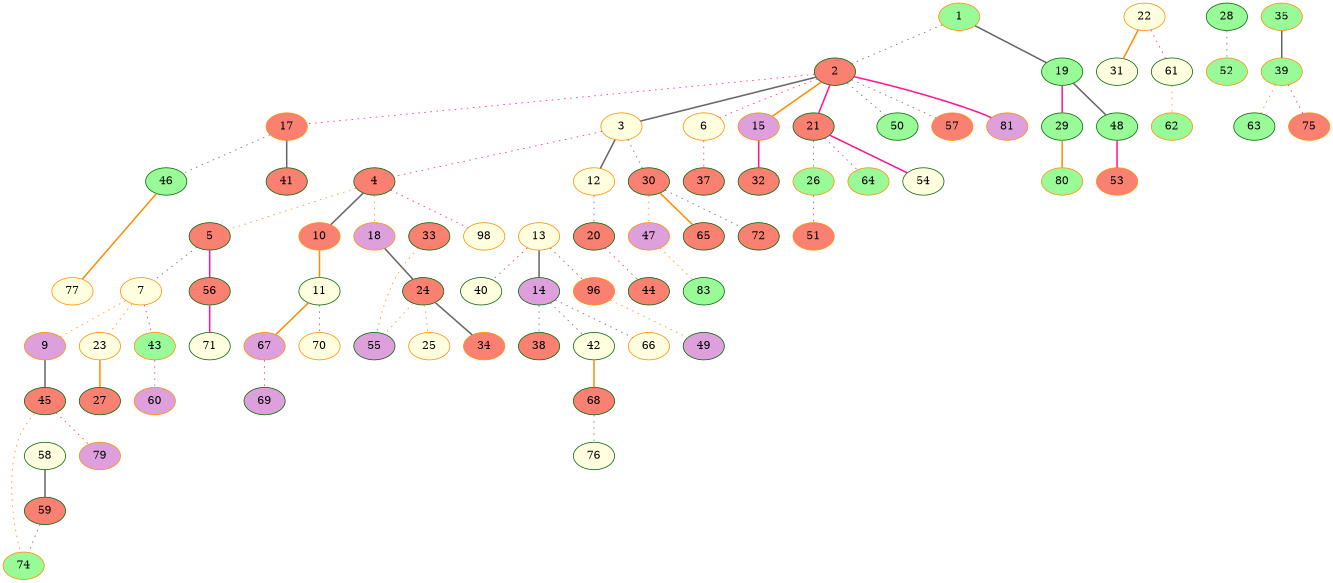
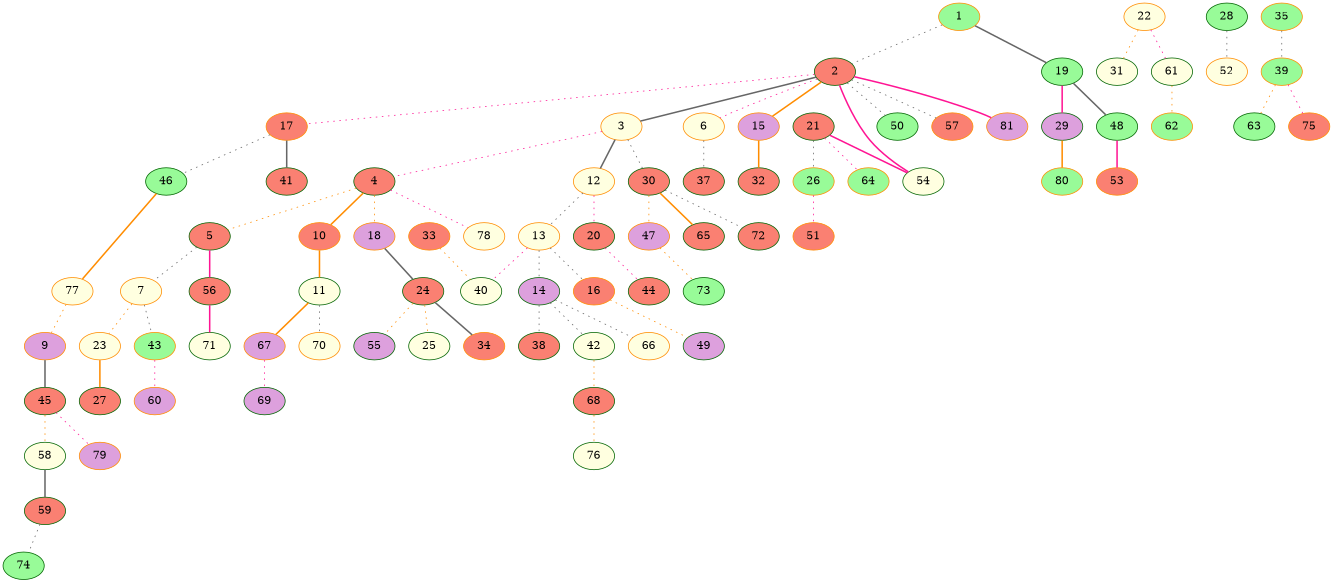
edge "22" -- "31": style bold -> dotted
edge "35" -- "39": style bold -> dotted
node "52": fillcolor palegreen -> lightyellow
edge "2" -- "21": now "2" -- "54"
node "29": fillcolor palegreen -> plum
edge "6" -- "37": color deeppink -> gray40
edge "15" -- "32": color deeppink -> darkorange
edge "4" -- "10": color gray40 -> darkorange
edge "12" -- "13": added
node "33": color darkgreen -> darkorange
node "98": label "98" -> "78"
edge "13" -- "14": style bold -> dotted
edge "33" -- "55": now "33" -- "40"
node "96": label "96" -> "16"
node "83": label "83" -> "73"
edge "7" -- "9": now "77" -- "9"
node "25": color darkorange -> darkgreen
edge "42" -- "68": style bold -> dotted
edge "68" -- "76": color gray40 -> darkorange
edge "45" -- "74": now "45" -- "58"
node "74": color darkorange -> darkgreen
